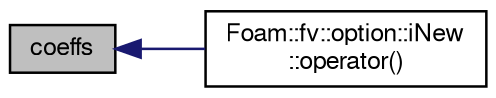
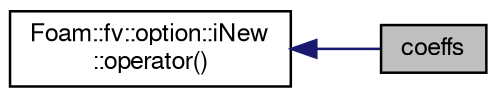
edge "Foam::fv::option::iNew ::operator()" -> "coeffs": reversed
